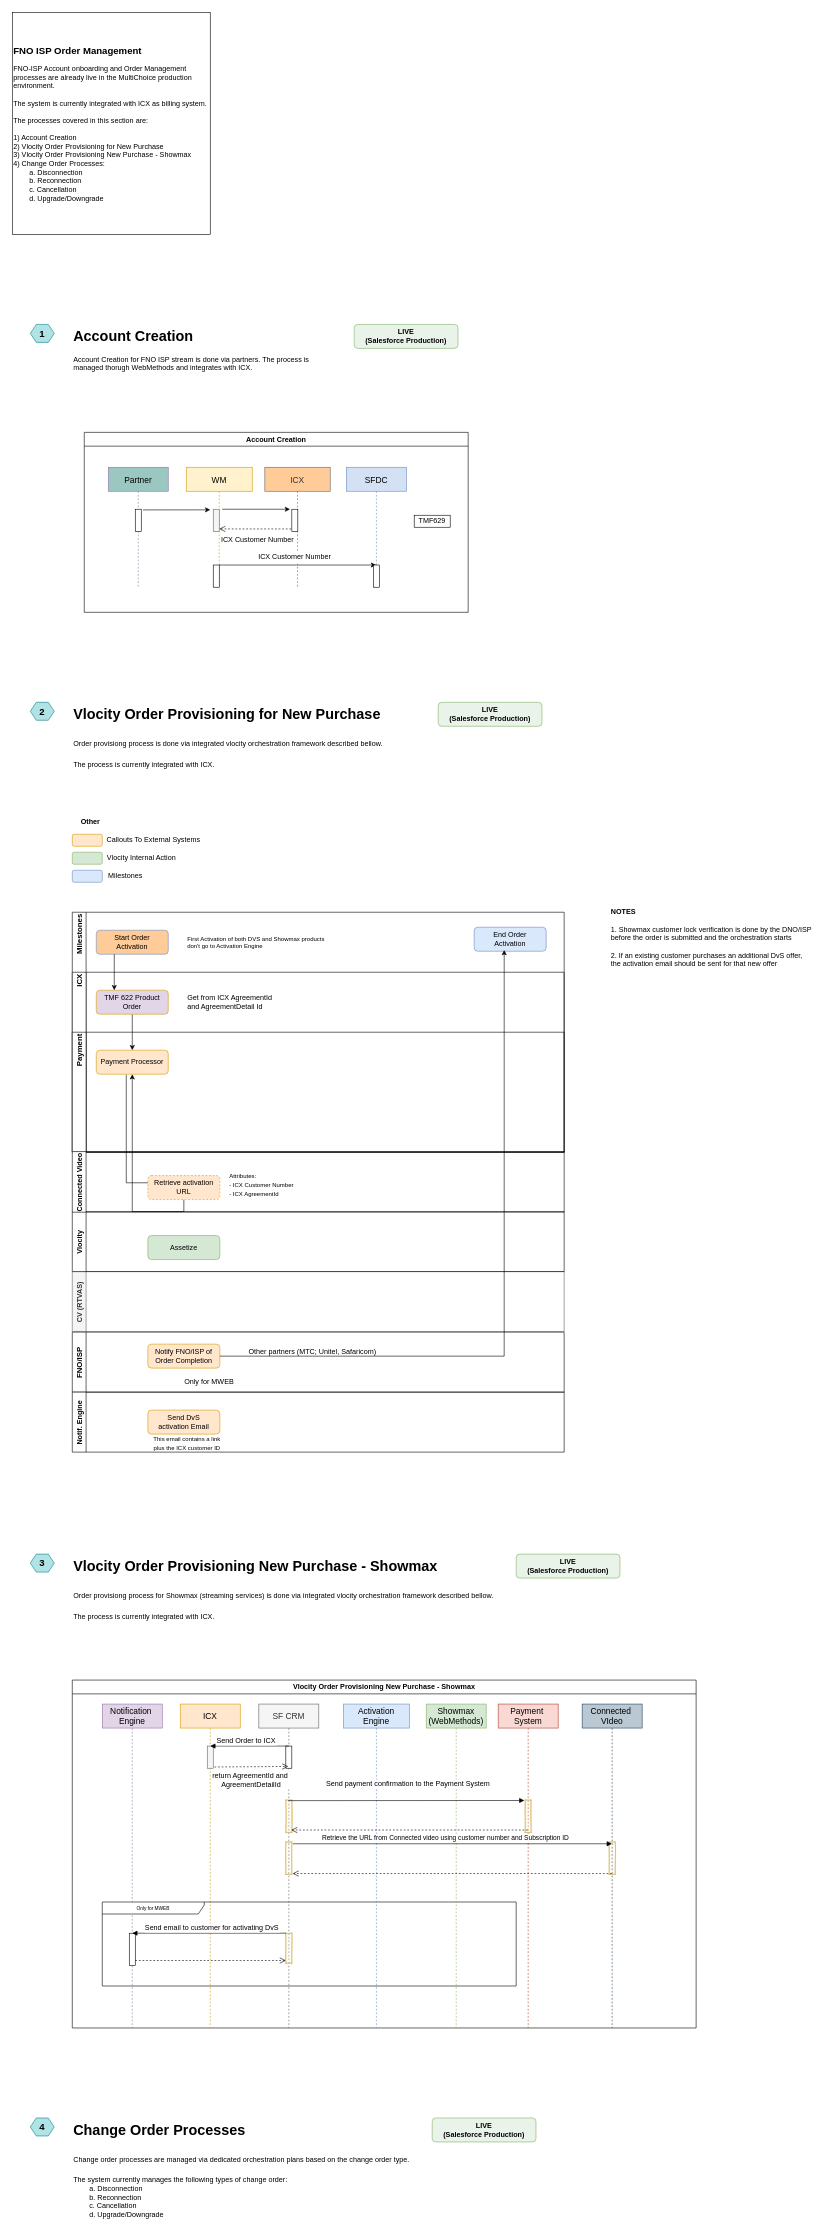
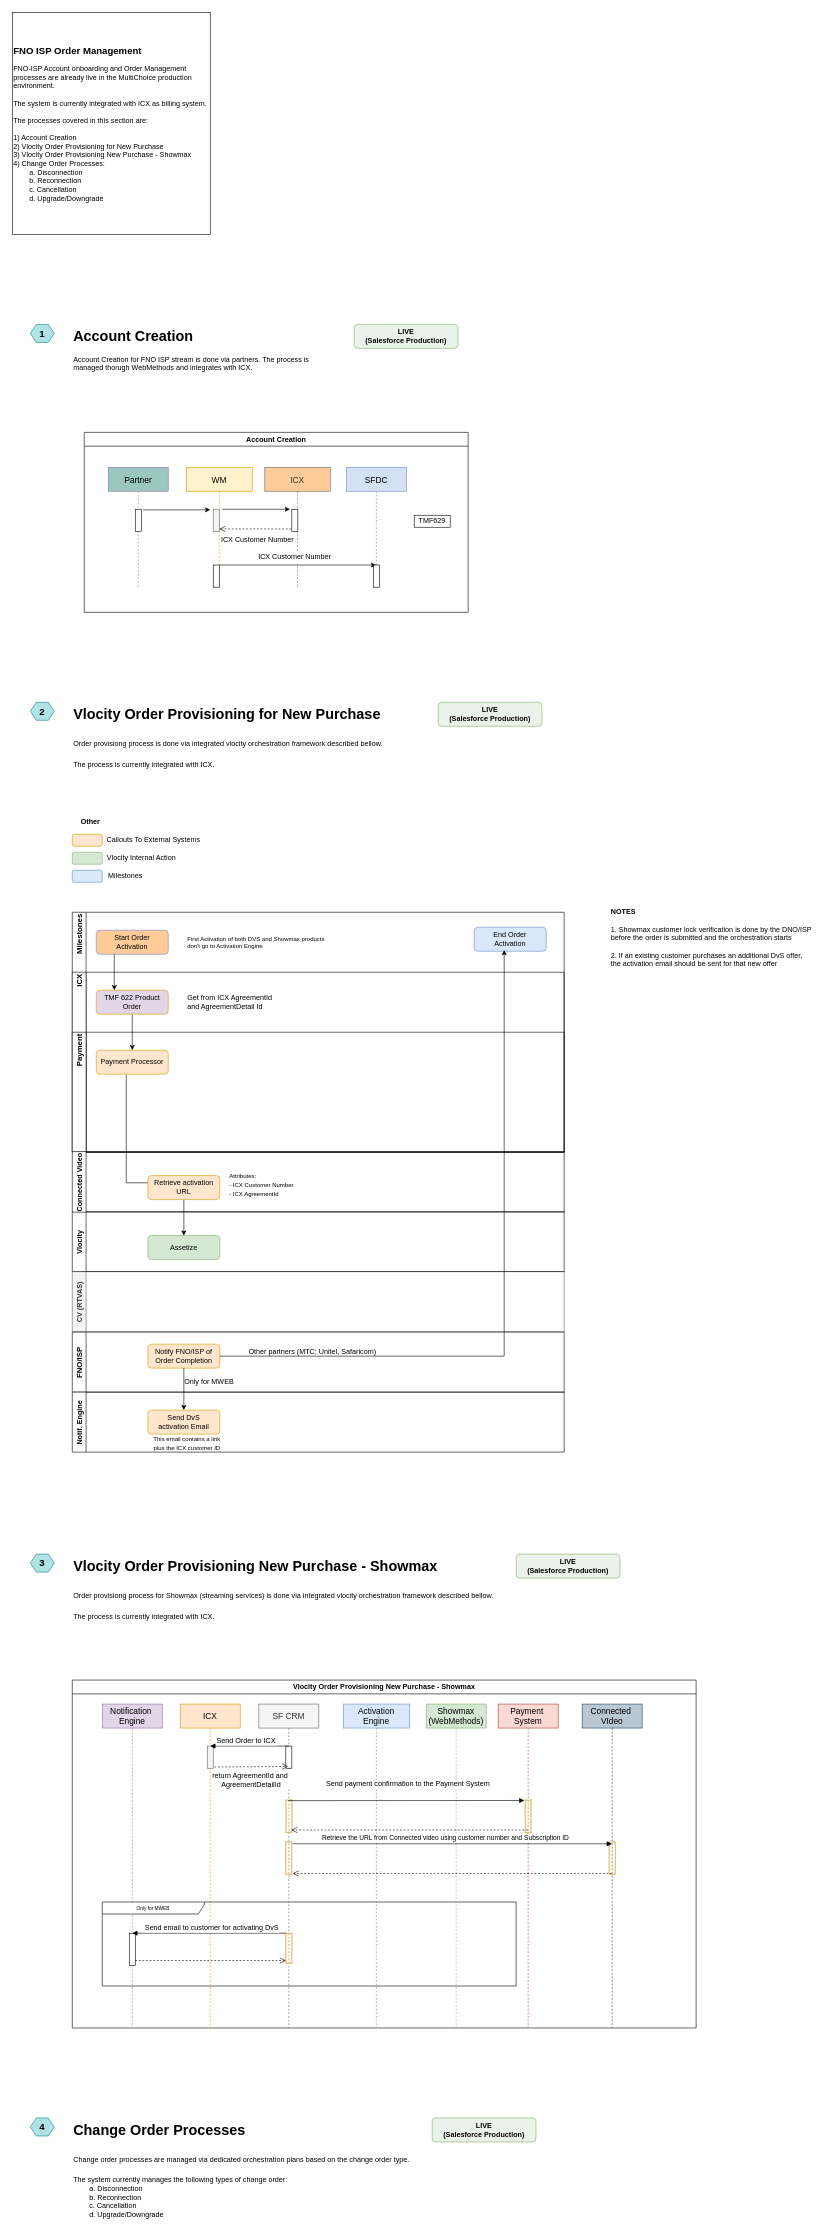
edge "Retrieve activation URL" -> "Payment Processor": now "Retrieve activation URL" -> "Assetize"
node "Retrieve activation URL": style dashed -> solid
edge "Notify FNO/ISP of Order Completion" -> "Send DvS activation Email": added
